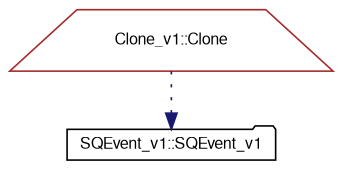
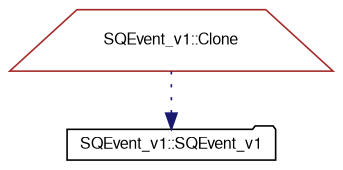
node "Clone_v1::Clone": label "Clone_v1::Clone" -> "SQEvent_v1::Clone"
